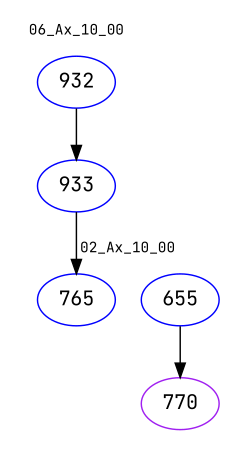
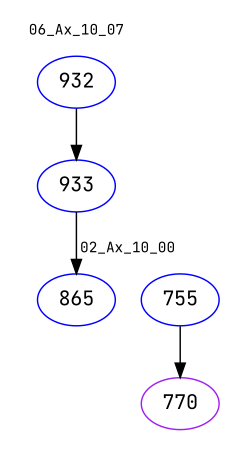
cluster "06_Ax_10_00": label "06_Ax_10_00" -> "06_Ax_10_07"
node "765": label "765" -> "865"
node "655": label "655" -> "755"
